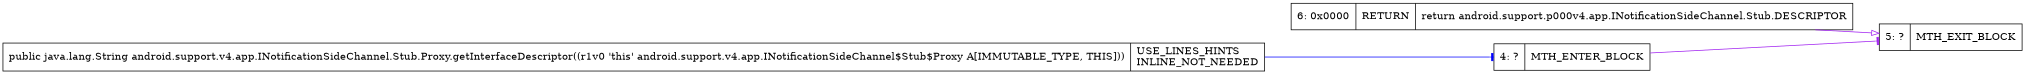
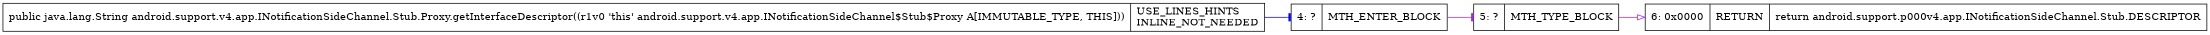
edge "6: 0x0000" -> "5: ?": reversed
node "5: ?": text "MTH_EXIT_BLOCK" -> "MTH_TYPE_BLOCK"
